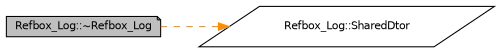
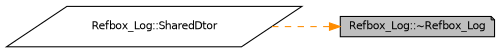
edge "Refbox_Log::~Refbox_Log" -> "Refbox_Log::SharedDtor": reversed
